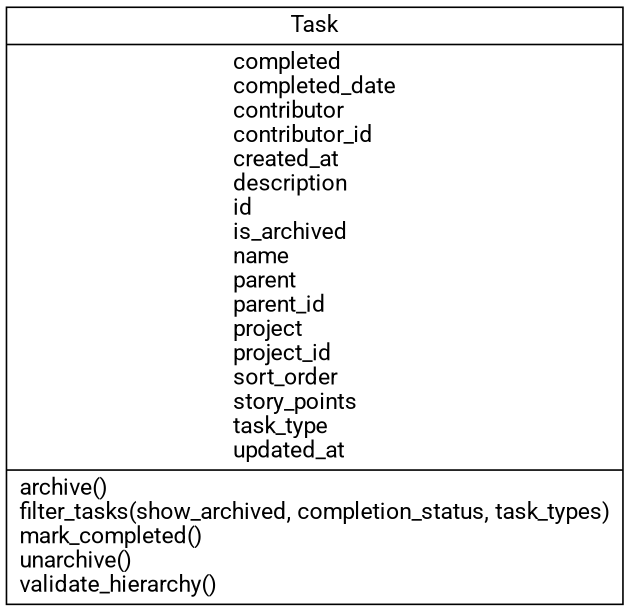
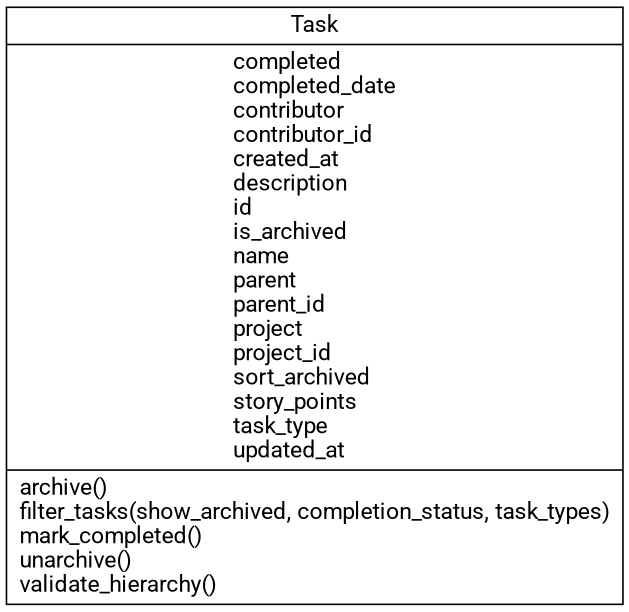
node "Task": text "sort_order" -> "sort_archived"
